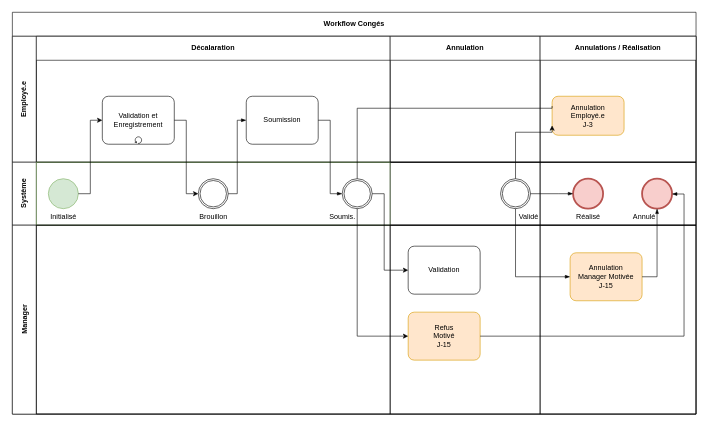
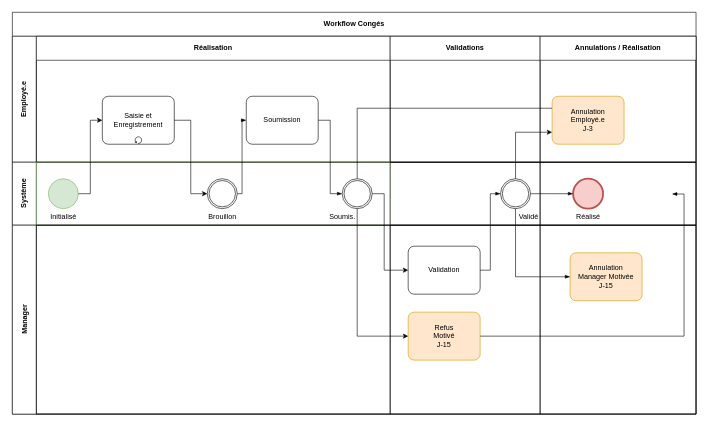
node "Décalaration": label "Décalaration" -> "Réalisation"
node "Annulation": label "Annulation" -> "Validations"
node "Annulation Employé.e J-3": size 72x39 -> 72x48
node "Validation et Enregistrement": label "Validation et Enregistrement" -> "Saisie et Enregistrement"
node "Brouillon": moved (213, 194) -> (222, 194)
edge "Validation" -> "Validé": added
node "Annulé": removed
edge "Annulation Manager Motivée J-15" -> "Annulé": removed
